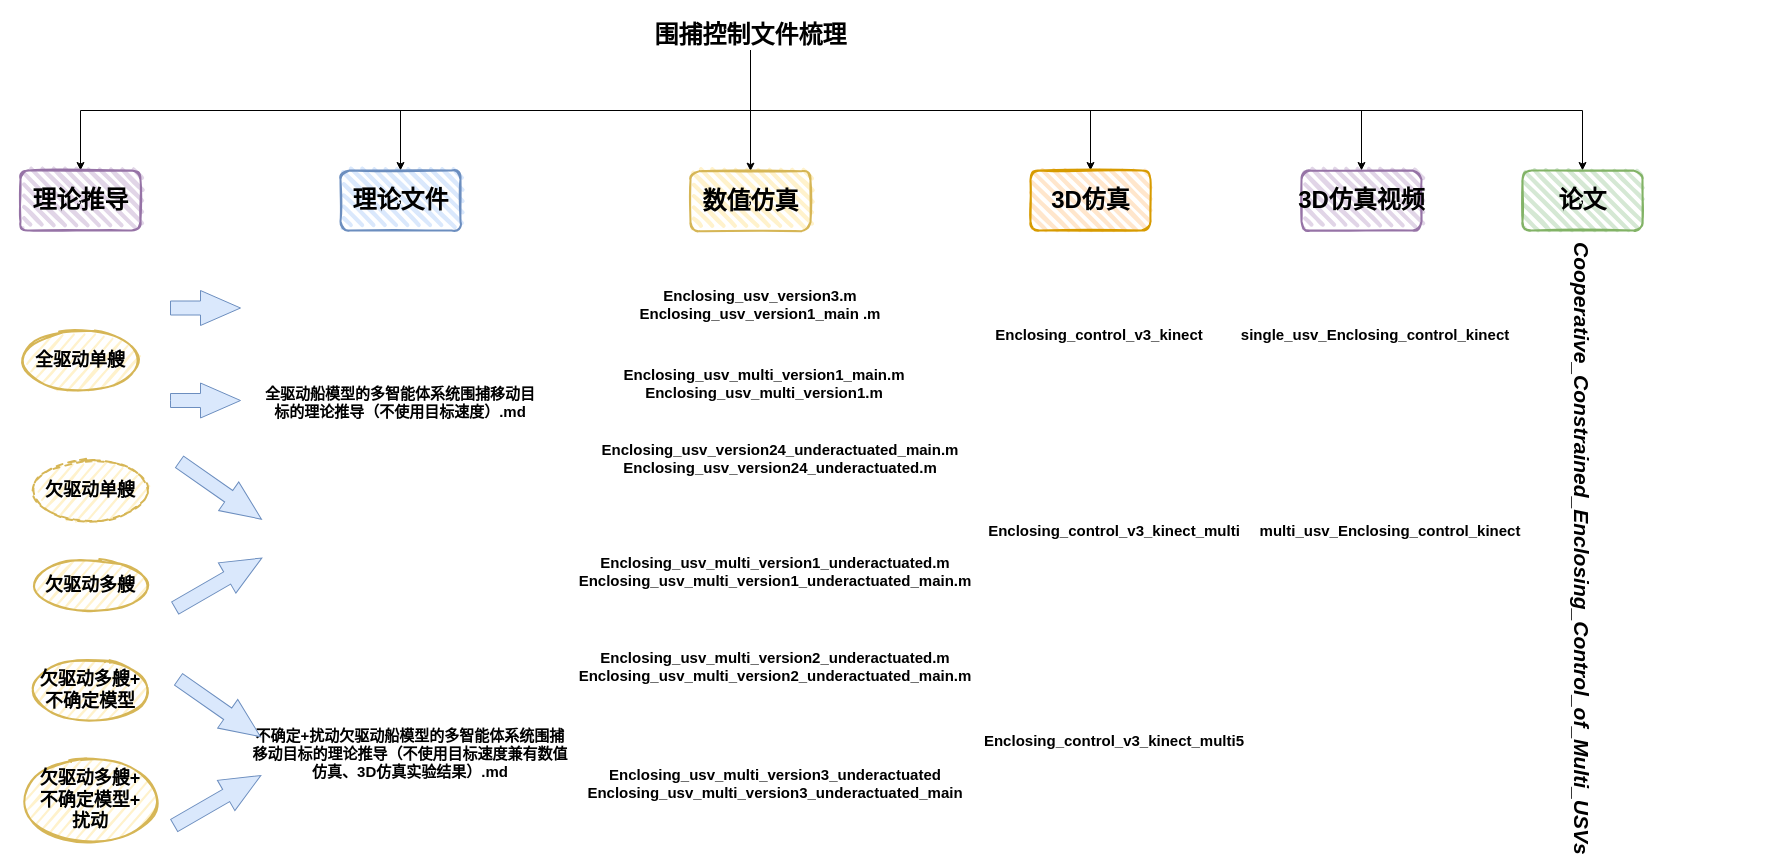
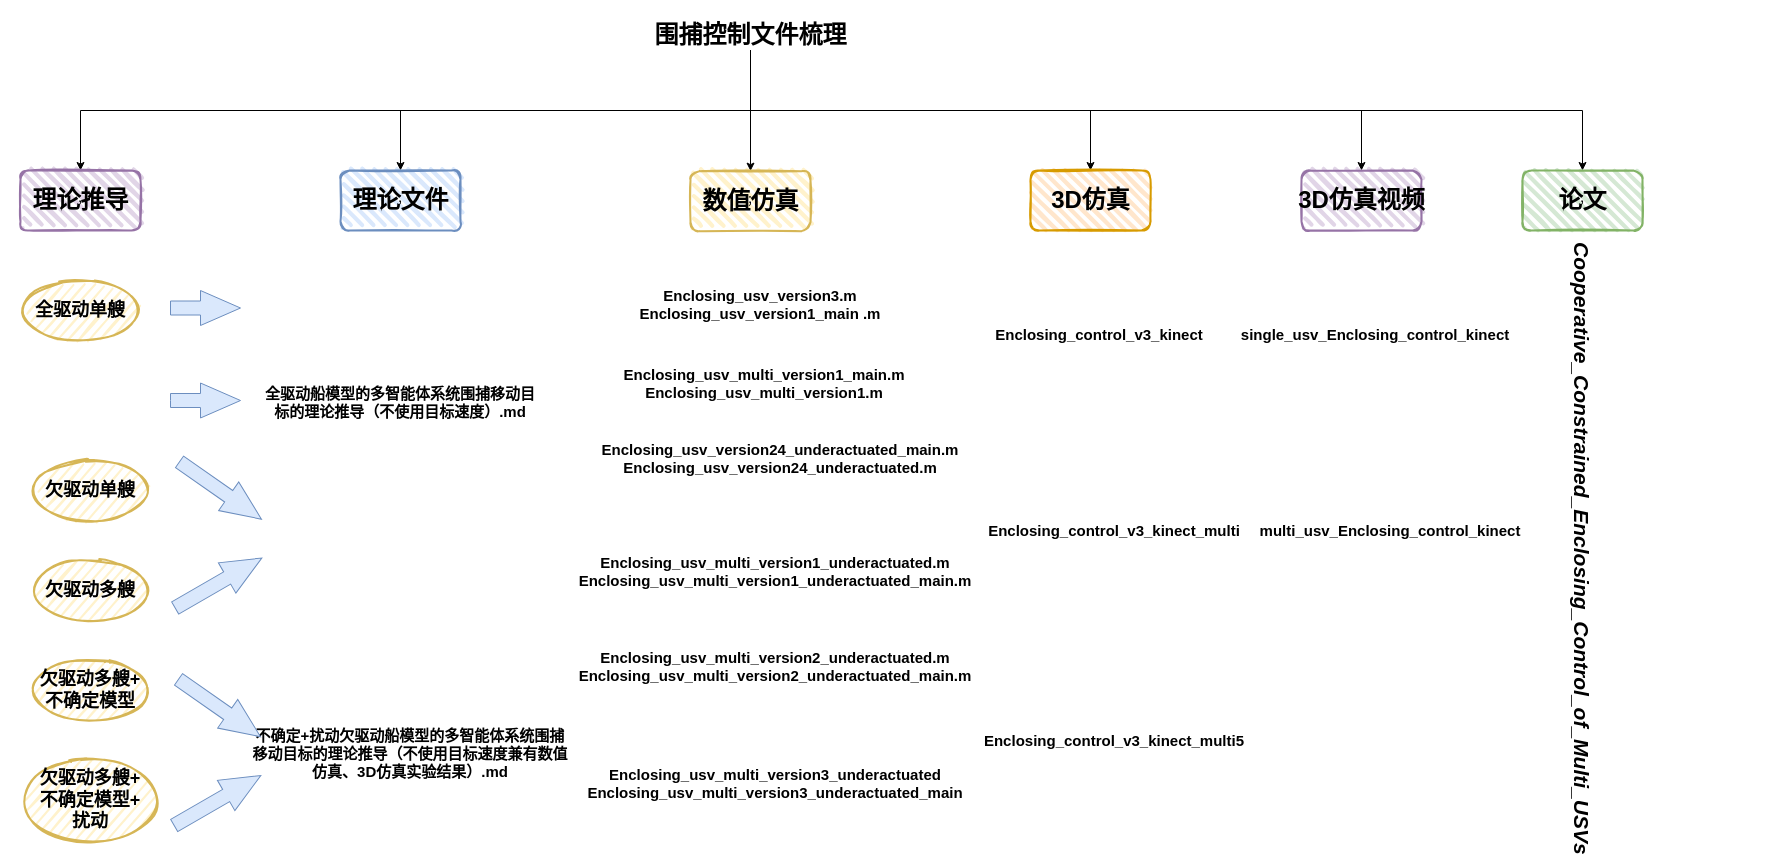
node "全驱动单艘": moved (81, 361) -> (81, 311)
node "欠驱动单艘": style dashed -> solid
node "欠驱动多艘": size 120x50 -> 120x60
